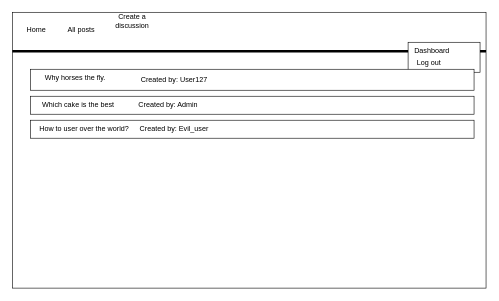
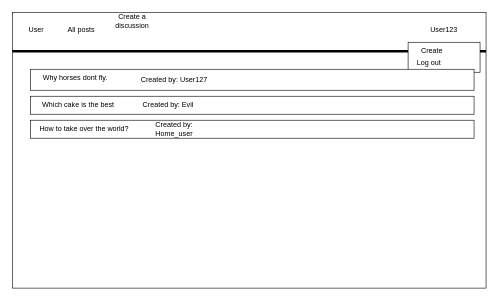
node "Home": label "Home" -> "User"
node "User123": added
node "Dashboard": label "Dashboard" -> "Create"
node "Why horses the fly.": label "Why horses the fly." -> "Why horses dont fly."
node "Created by: Admin": label "Created by: Admin" -> "Created by: Evil"
node "How to user over the world?": label "How to user over the world?" -> "How to take over the world?"
node "Created by: Evil_user": label "Created by: Evil_user" -> "Created by: Home_user"
